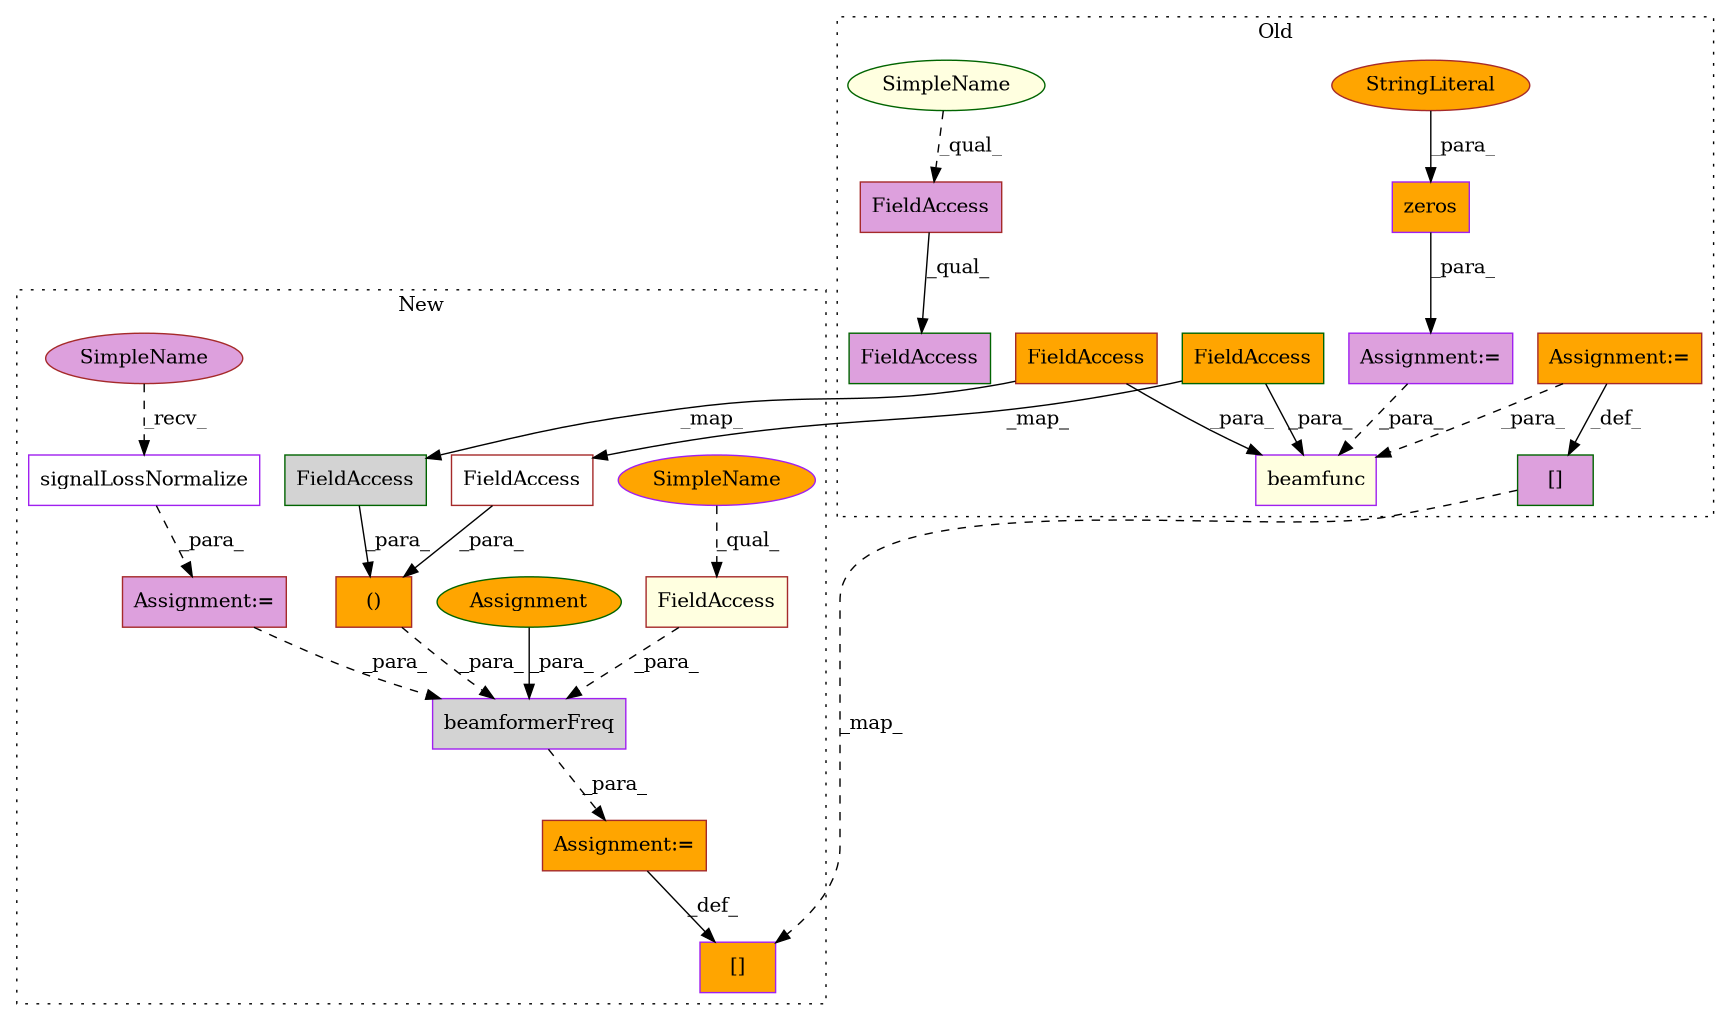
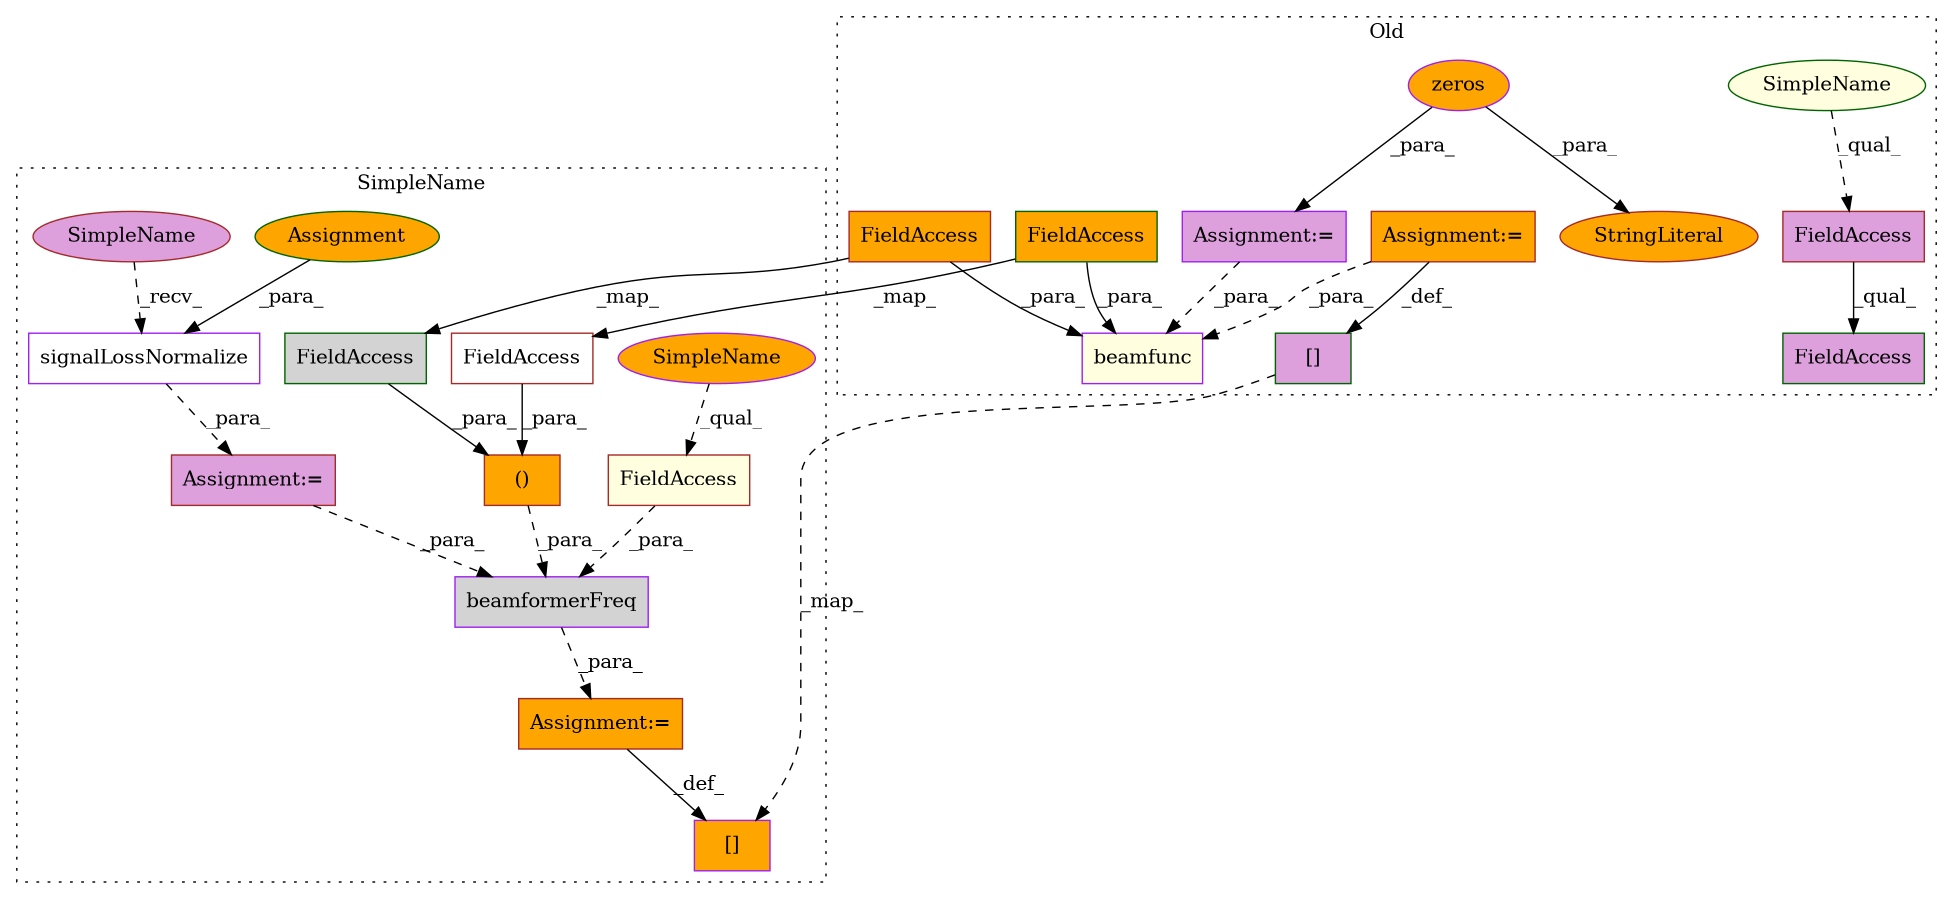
edge "StringLiteral" -> "zeros": reversed
node "zeros": shape box -> ellipse
cluster "New": label "New" -> "SimpleName"
edge "Assignment" -> "beamformerFreq": now "Assignment" -> "signalLossNormalize"
